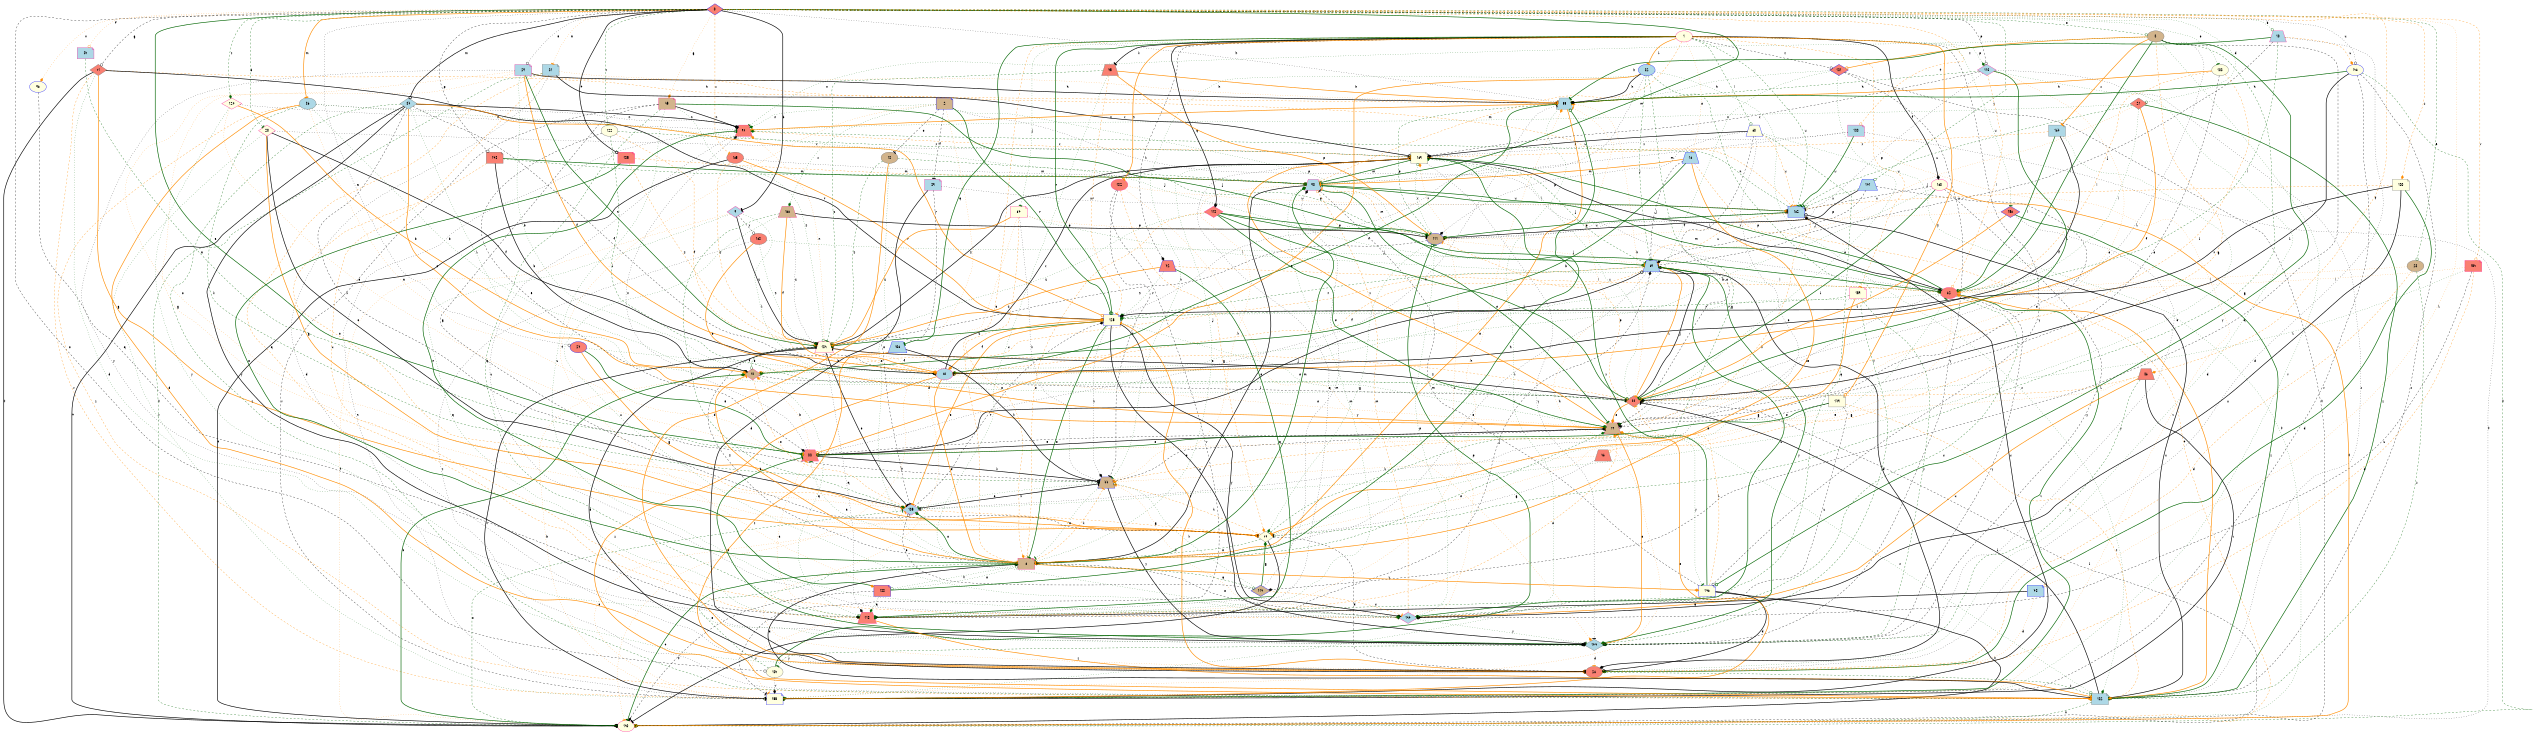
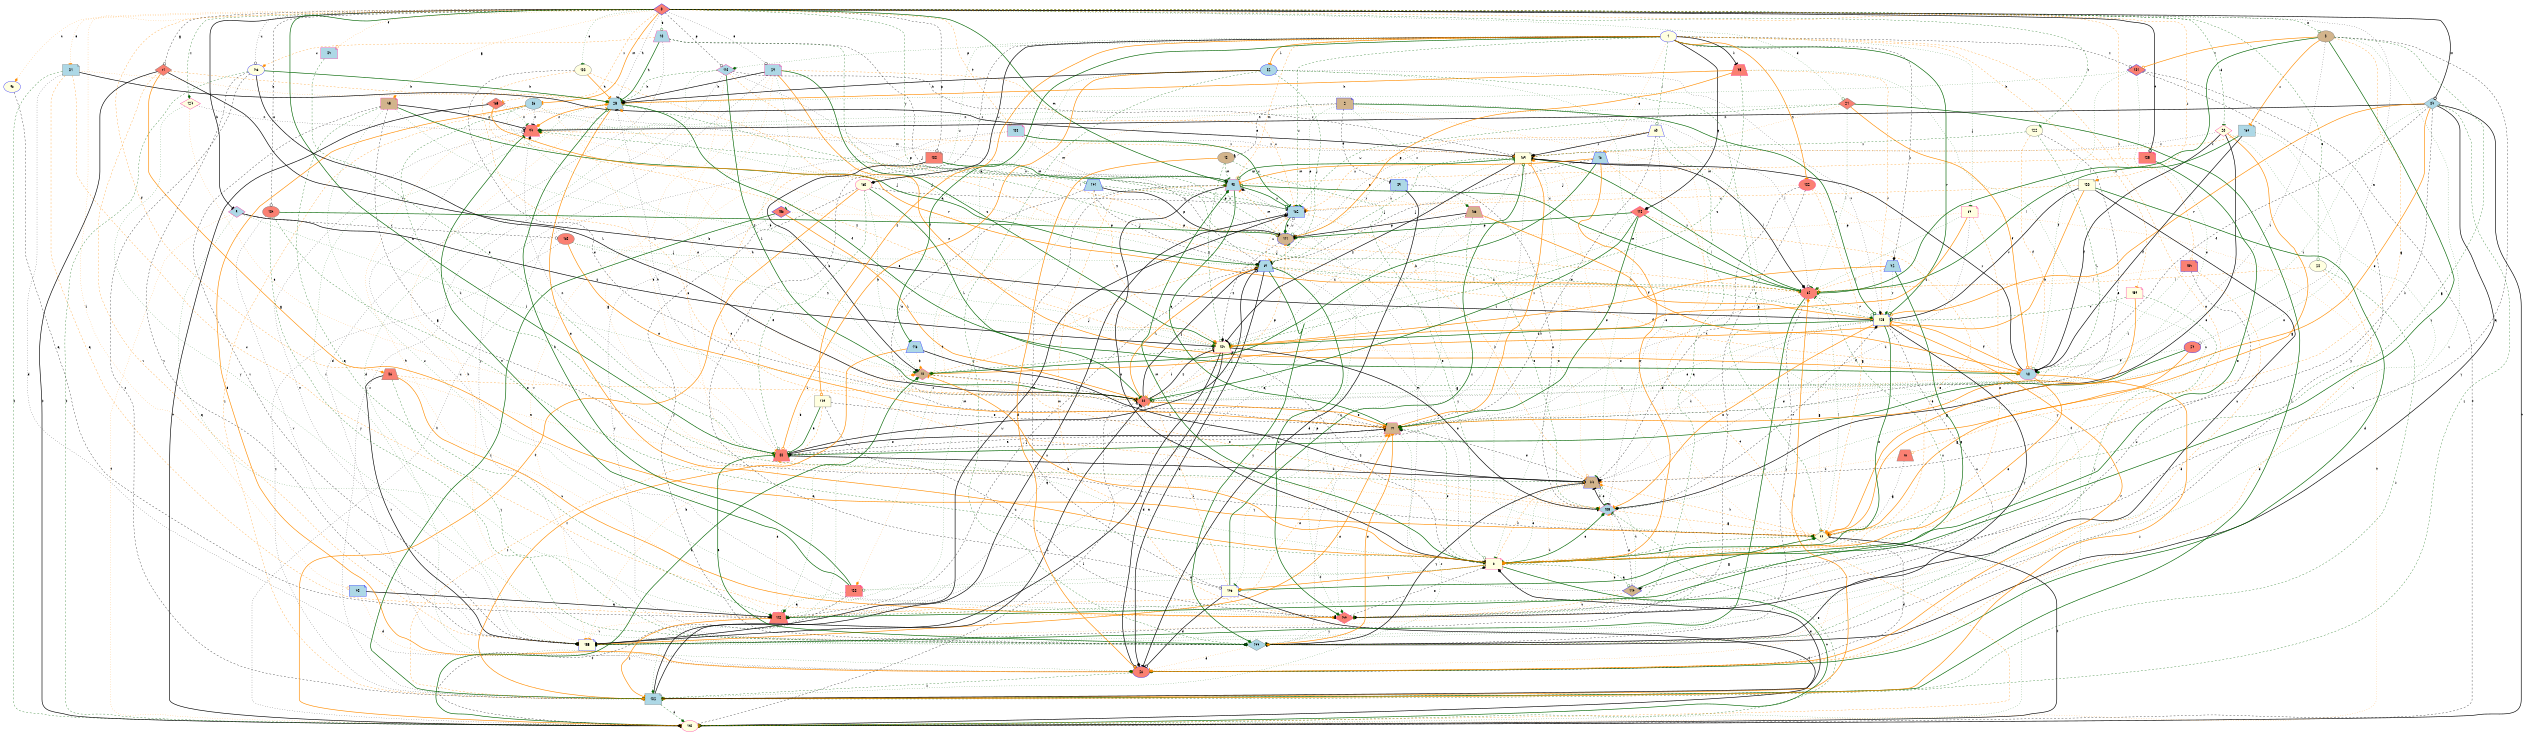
node "1": color deeppink -> blue
edge "3" -> "97": now "165" -> "97"
node "75": color gray40 -> deeppink
node "55": label "55" -> "25"
edge "1" -> "160": label "f" -> "w"
edge "20" -> "169": arrowhead diamond -> odot
node "178": label "178" -> "108"
node "165": shape ellipse -> diamond
node "39": color deeppink -> blue
node "72": fillcolor salmon -> lightblue
node "28": fillcolor tan -> lightyellow
node "154": color deeppink -> blue
edge "135" -> "184": now "171" -> "184"
edge "28" -> "62": style dotted -> dashed
edge "127" -> "13": now "130" -> "13"
edge "160" -> "33": added, label "e"
node "106": label "106" -> "116"
edge "18" -> "6": style dotted -> dashed
edge "165" -> "140": arrowhead diamond -> tee
edge "125" -> "147": style bold -> dashed
node "6": fillcolor tan -> lightyellow
node "138": color blue -> deeppink
node "147": fillcolor lightblue -> salmon
edge "41" -> "26": removed, label "d"
edge "177" -> "104": reversed
node "104": fillcolor lightyellow -> salmon
node "26": color gray40 -> blue
